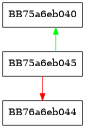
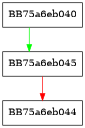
edge "BB75a6eb045" -> "BB75a6eb040": reversed
node "BB76a6eb044": label "BB76a6eb044" -> "BB75a6eb044"
